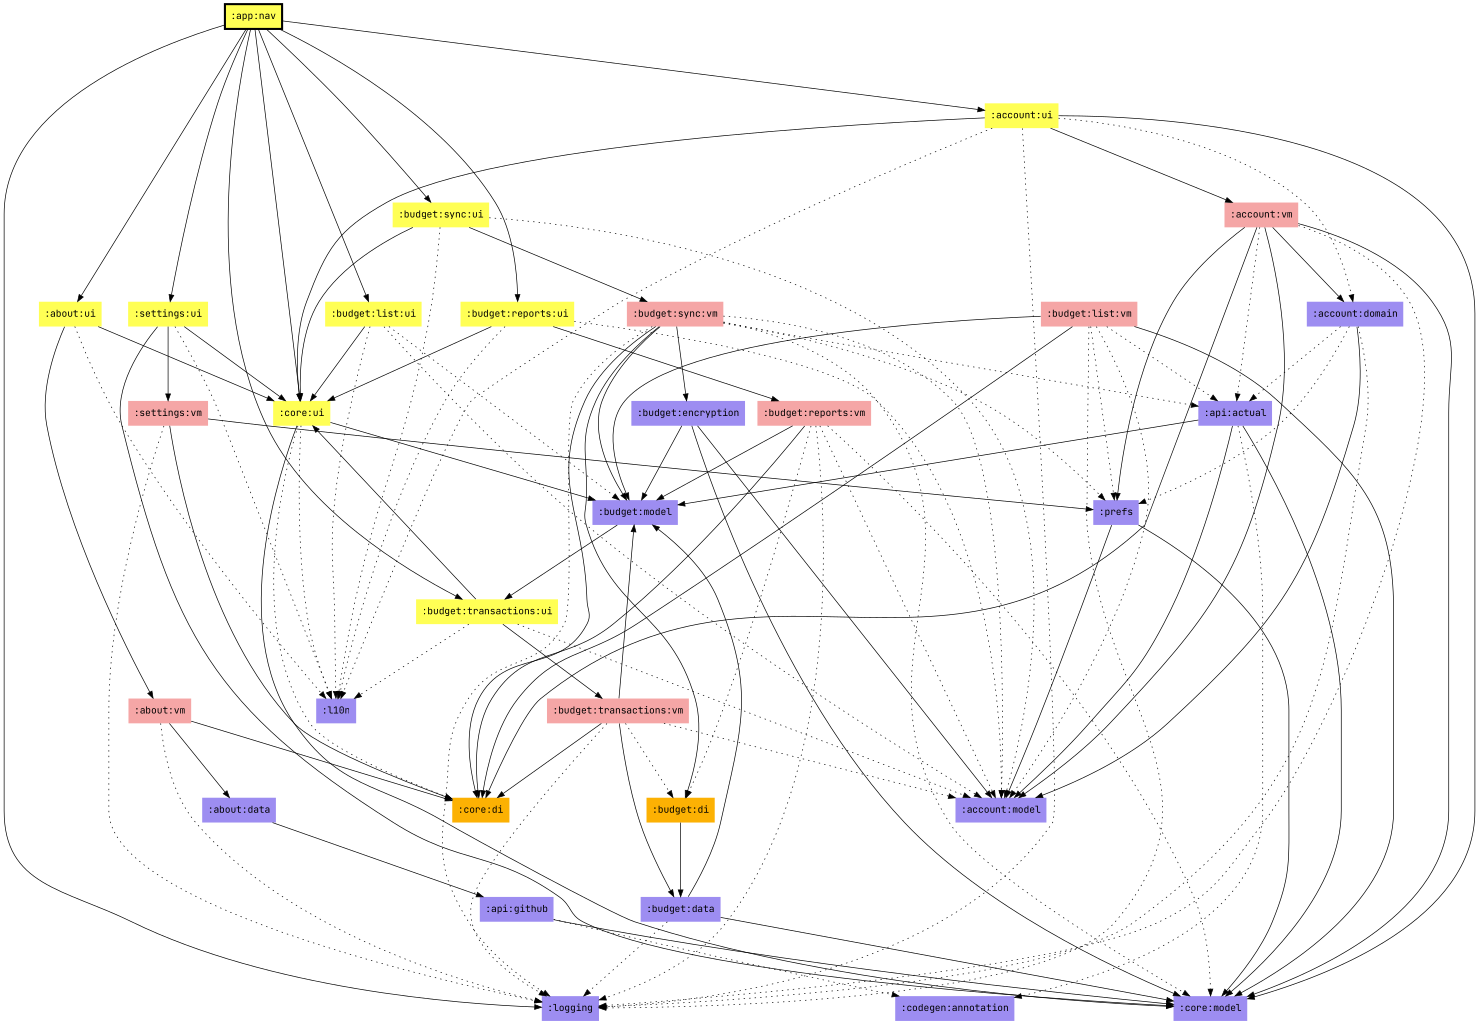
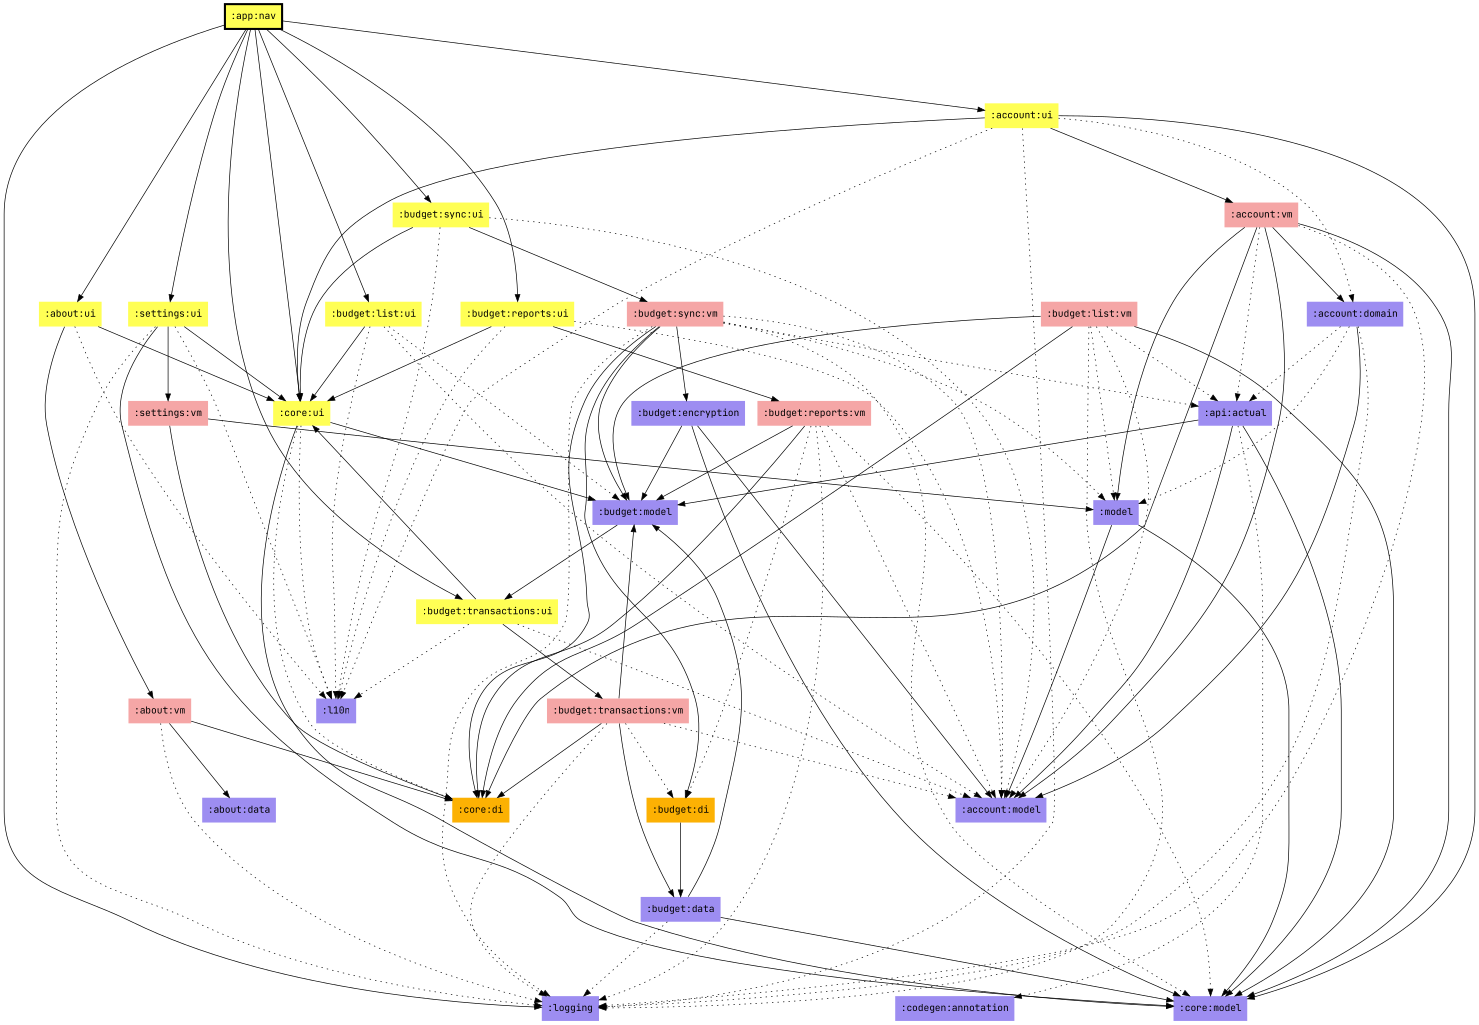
node ":prefs": label ":prefs" -> ":model"
edge ":settings:vm" -> ":logging": now ":settings:ui" -> ":logging"
node ":api:github": removed
